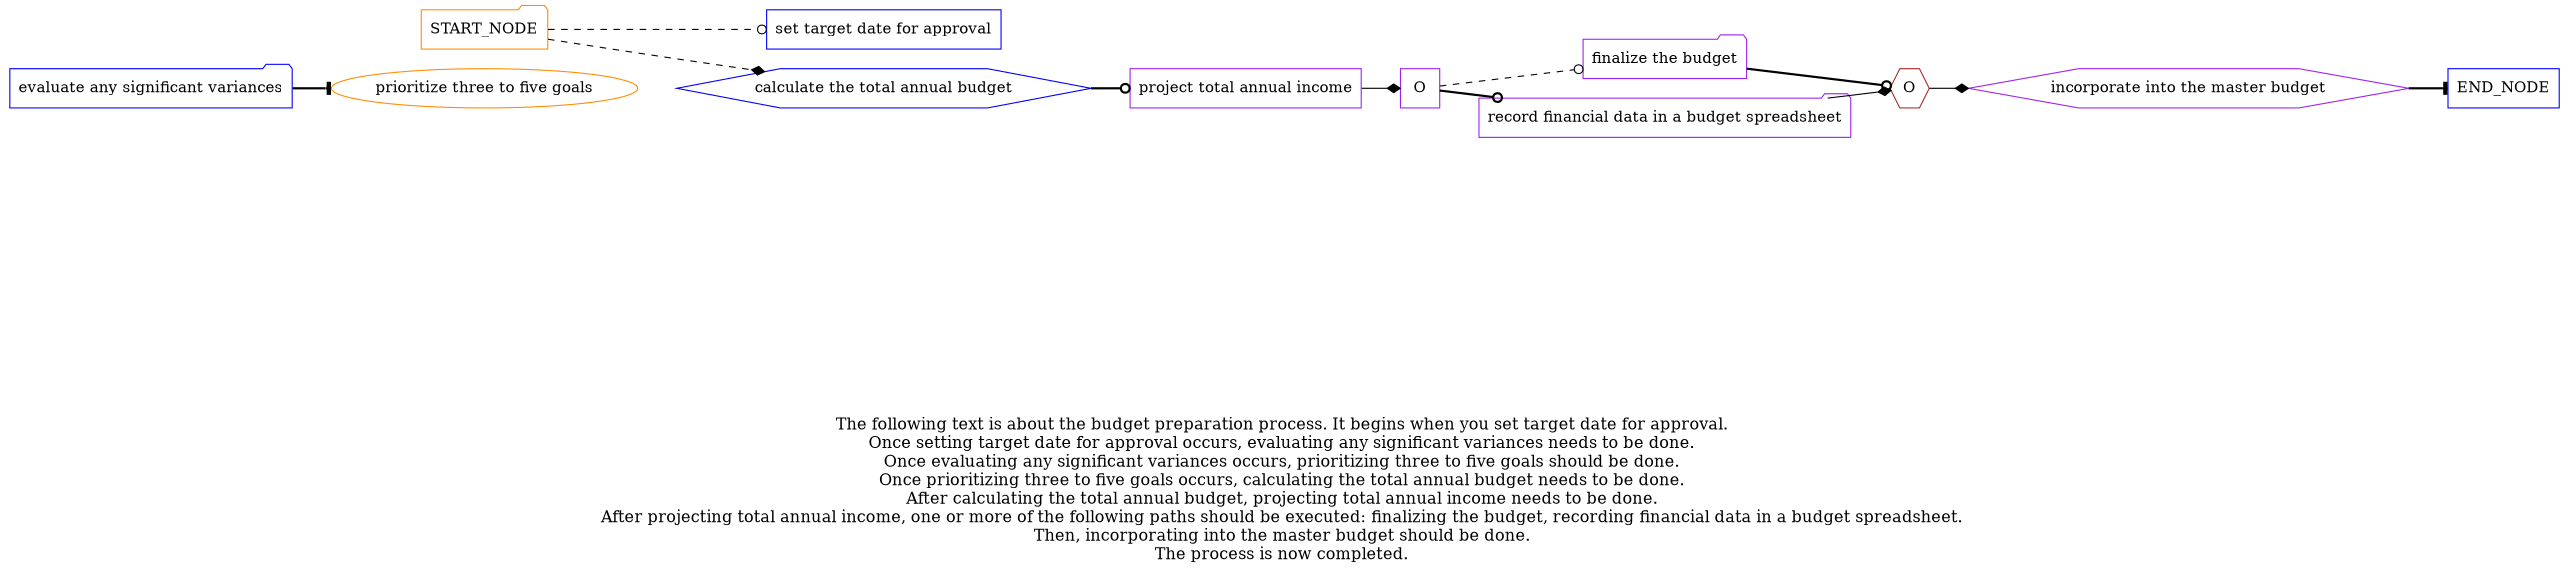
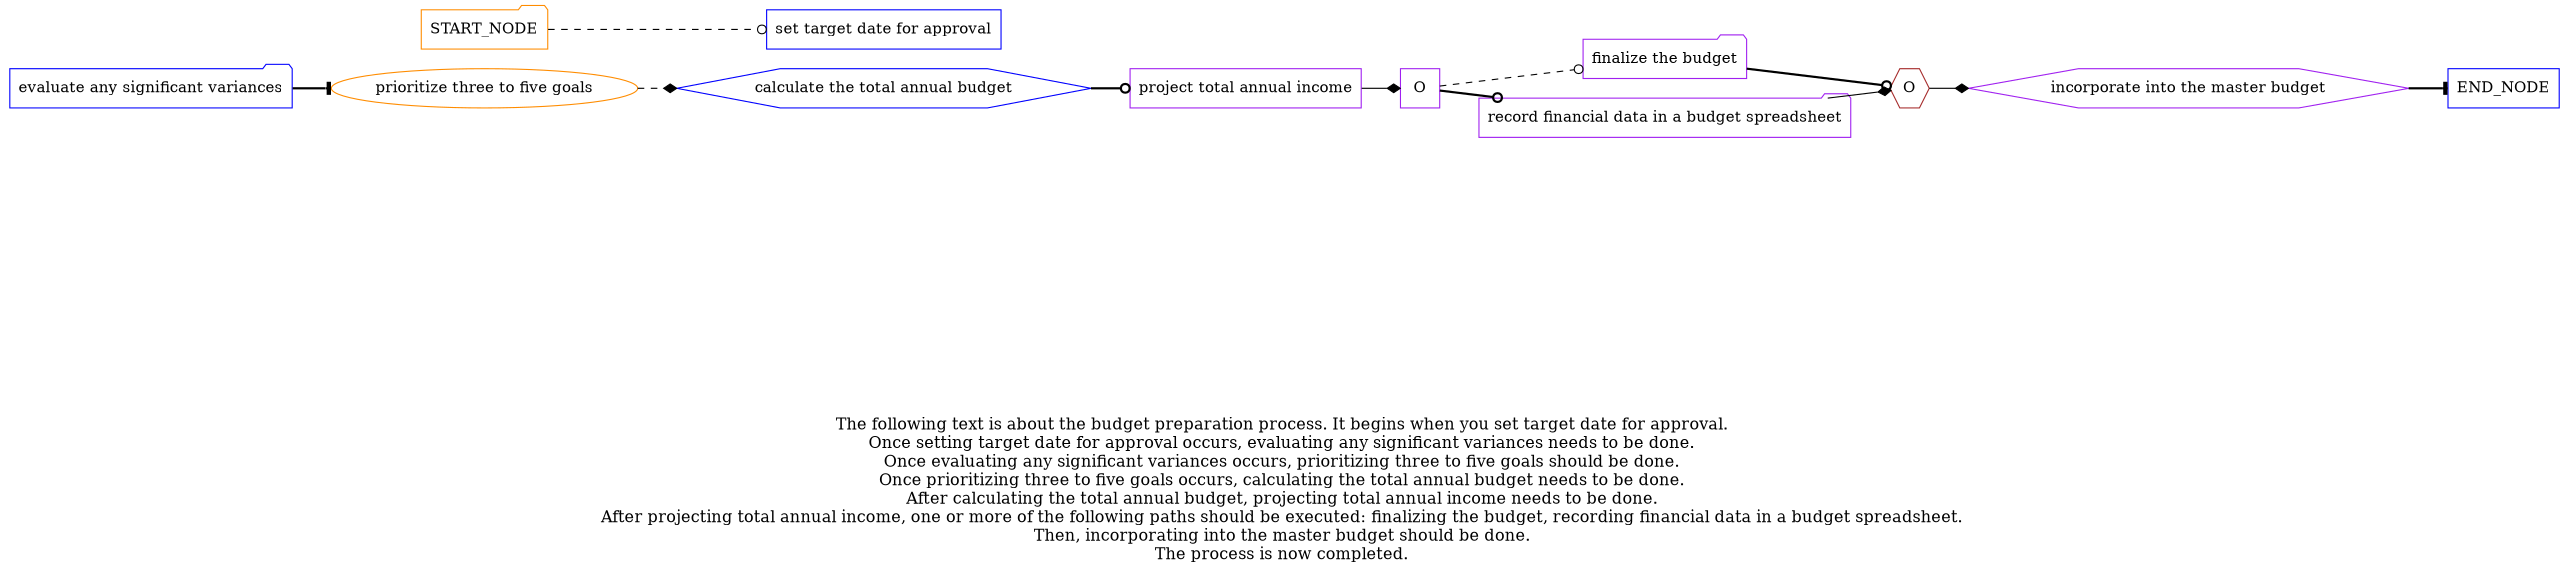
edge "START_NODE" -> "calculate the total annual budget": now "prioritize three to five goals" -> "calculate the total annual budget"
